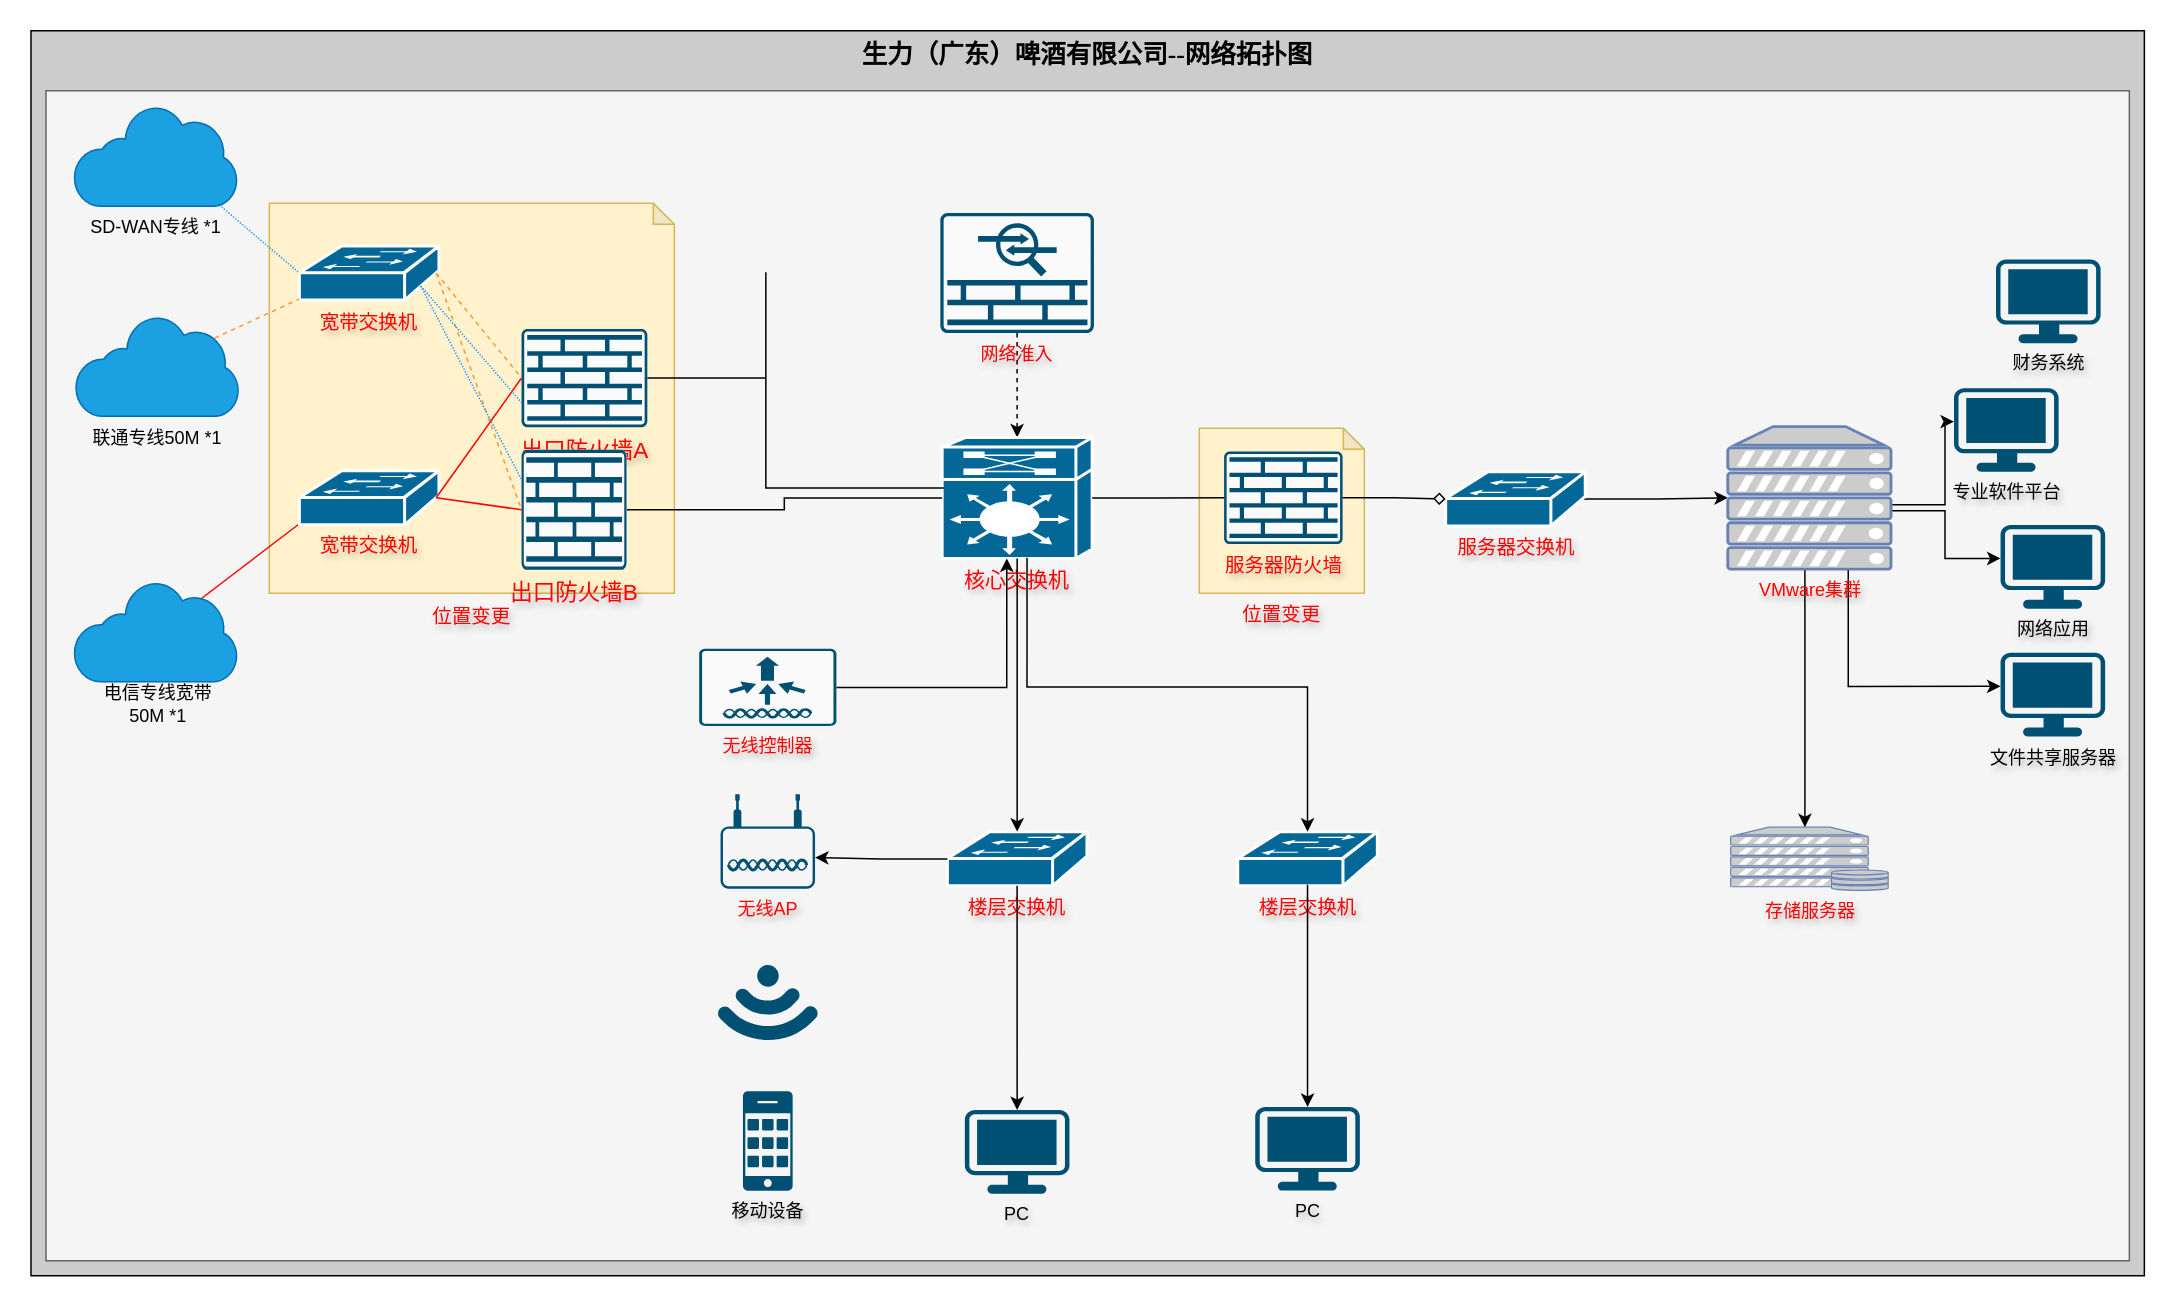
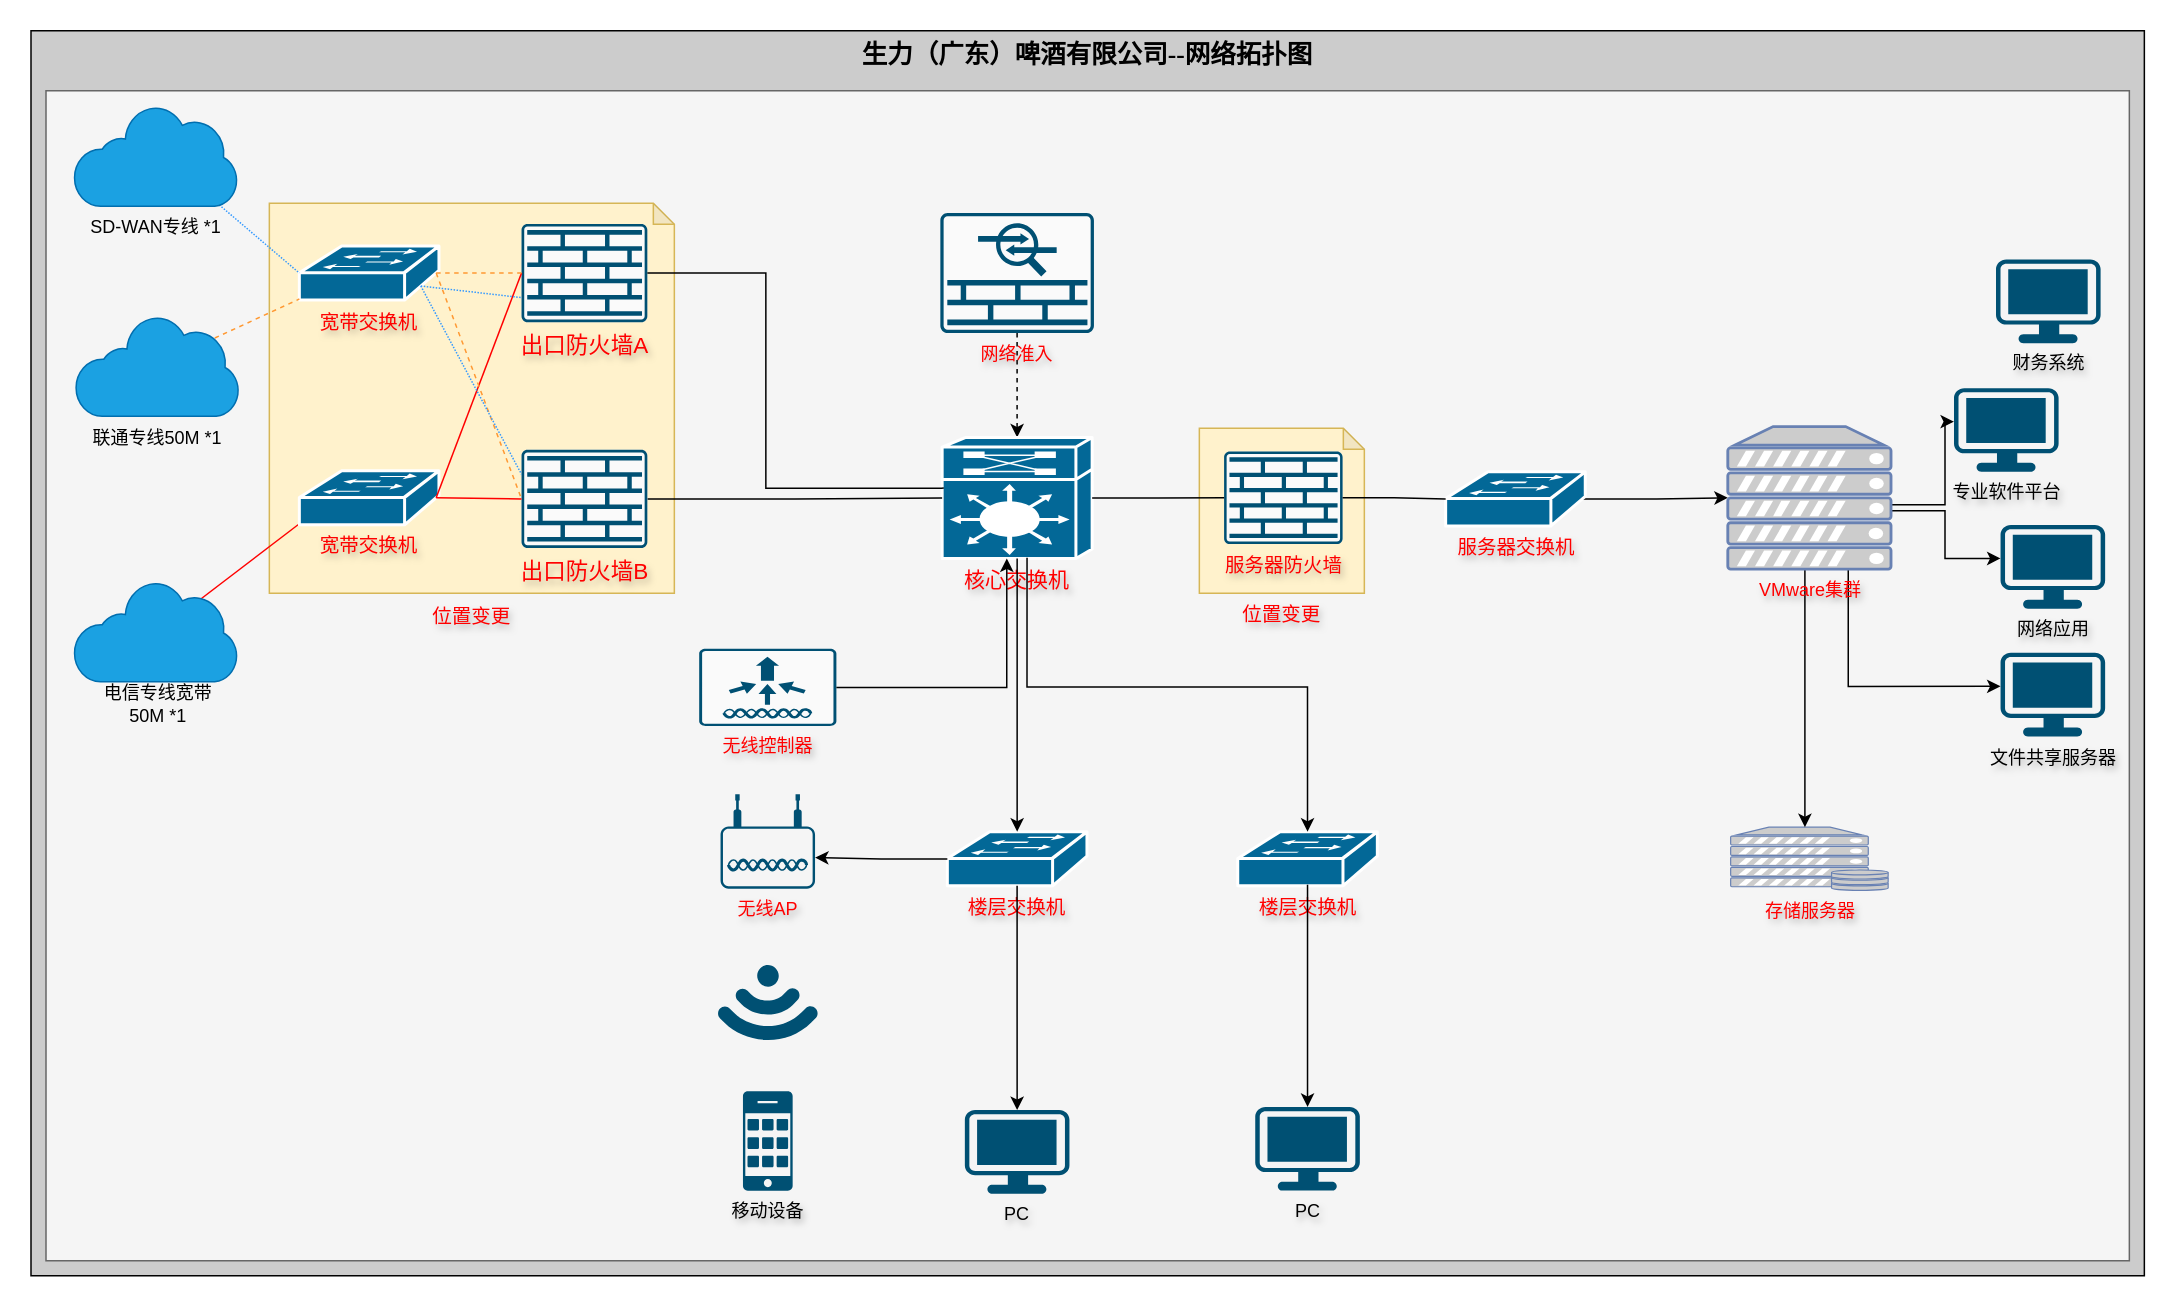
node "出口防火墙A": moved (584, 378) -> (584, 273)
edge "服务器防火墙" -> "服务器交换机": arrowhead diamond -> none
node "出口防火墙B": size 105x120 -> 126x98
